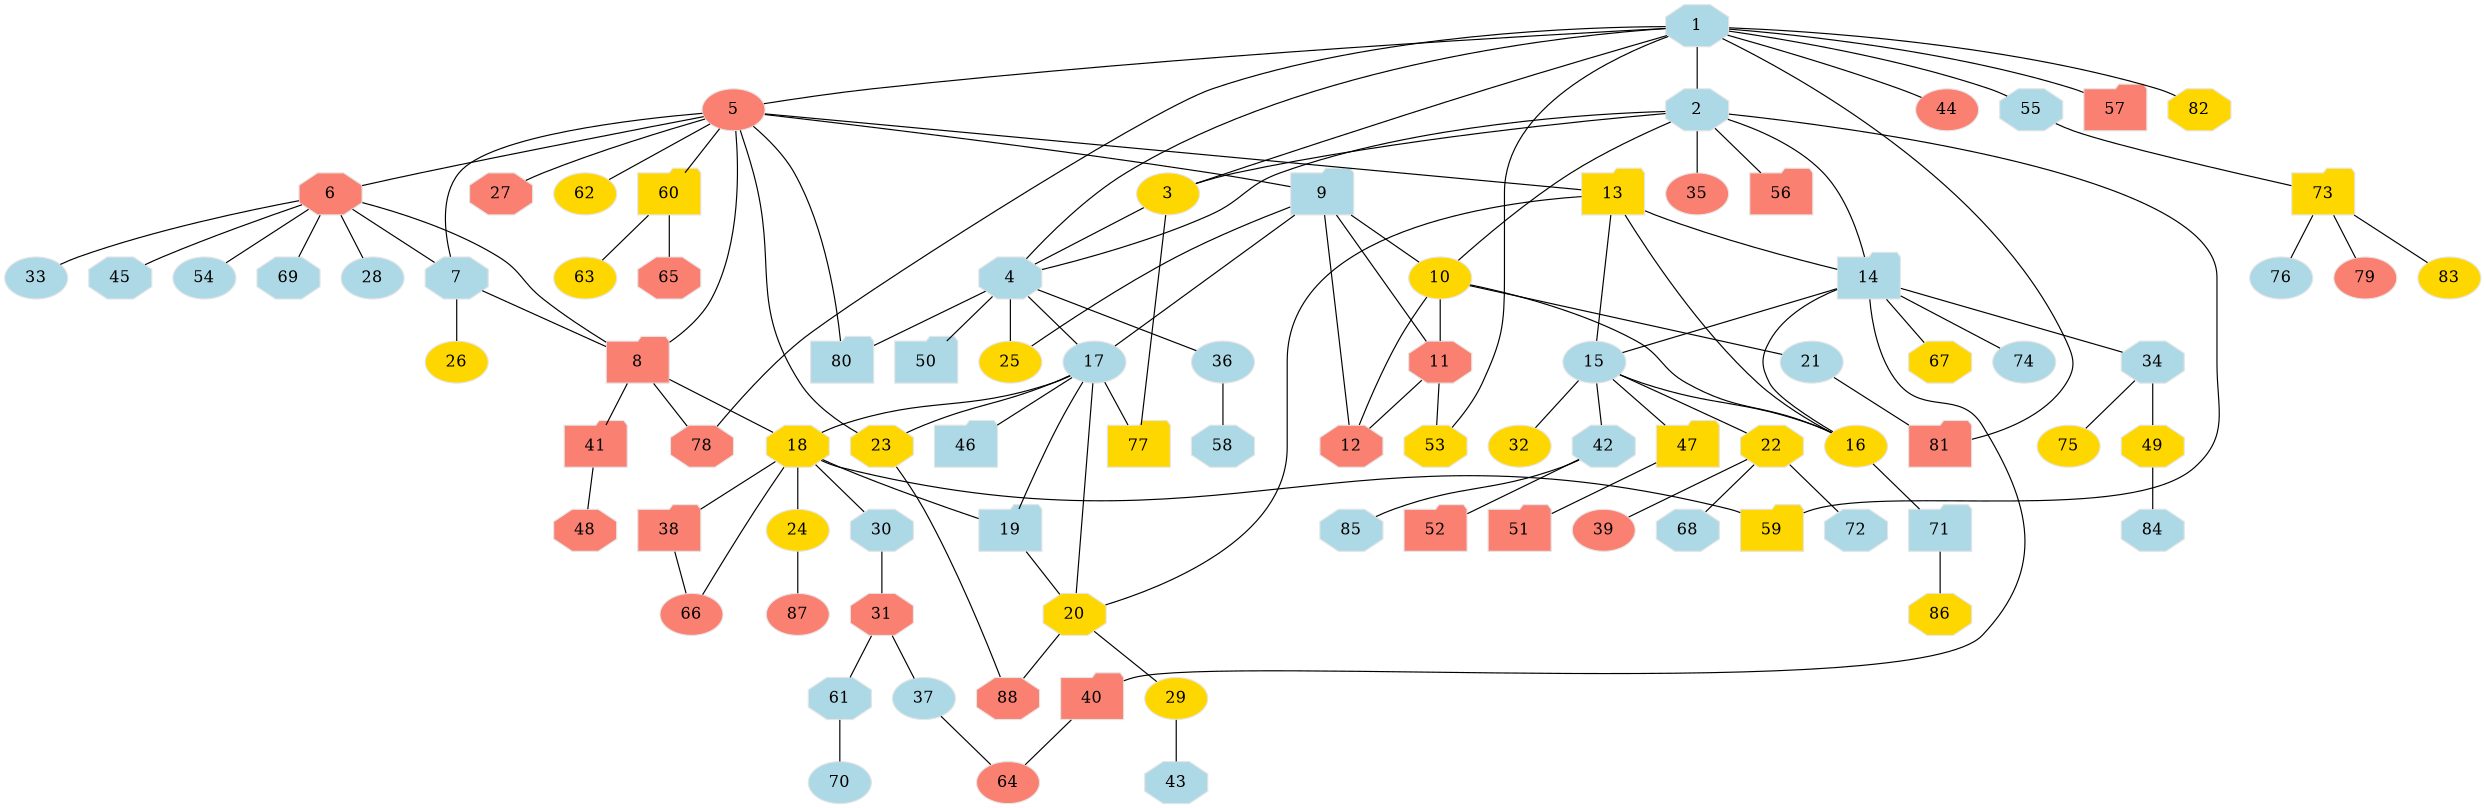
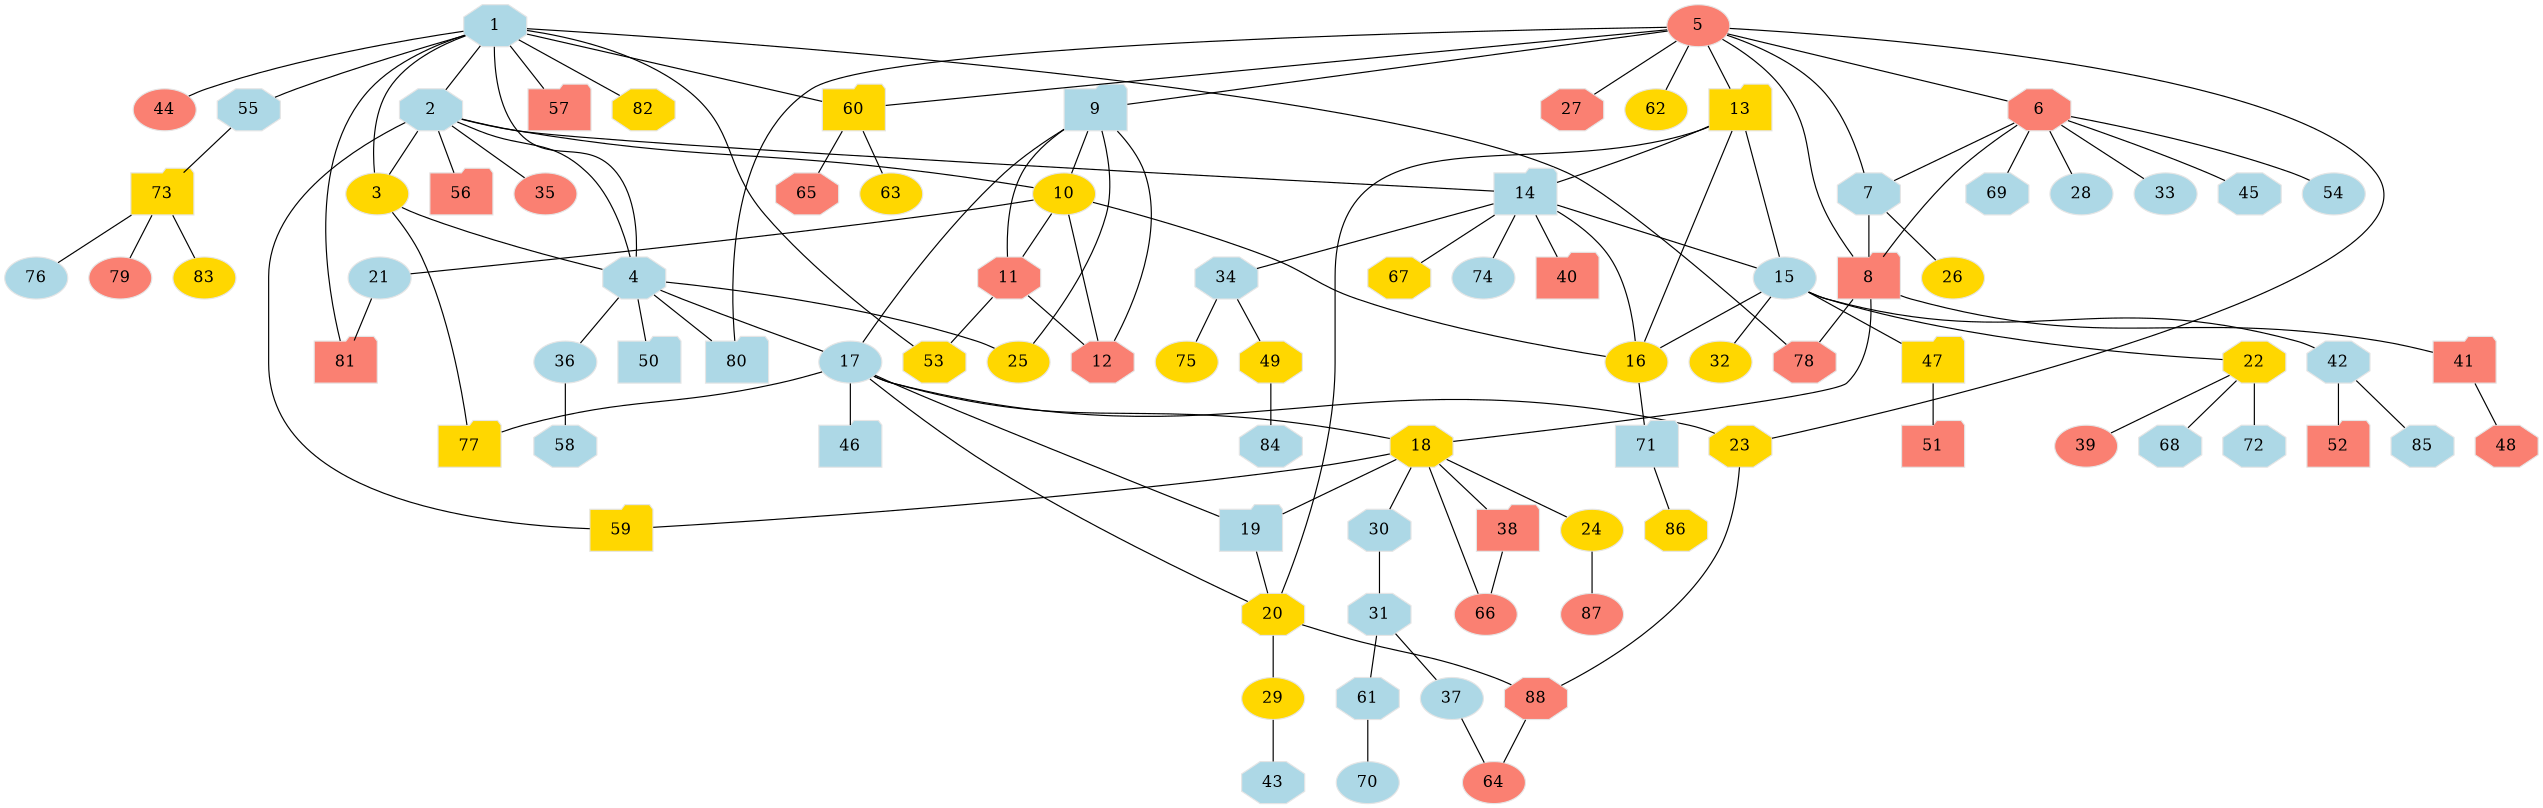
edge "1" -- "5": now "1" -- "60"
node "31": fillcolor salmon -> lightblue
edge "40" -- "64": now "88" -- "64"
